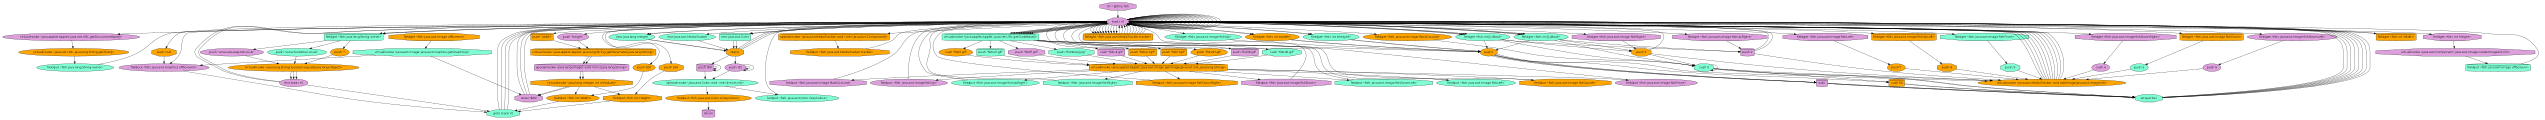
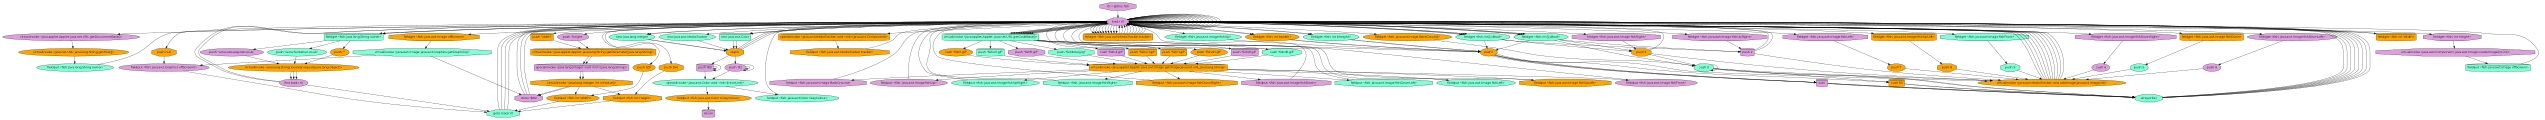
edge "load.r r0" -> "fieldput <fish: java.awt.Graphics offScreenG>": now "load.r r0" -> "fieldget <fish: java.awt.Image offScreenI>"
edge "fieldget <fish: int[] xBowl>" -> "push 0": removed
